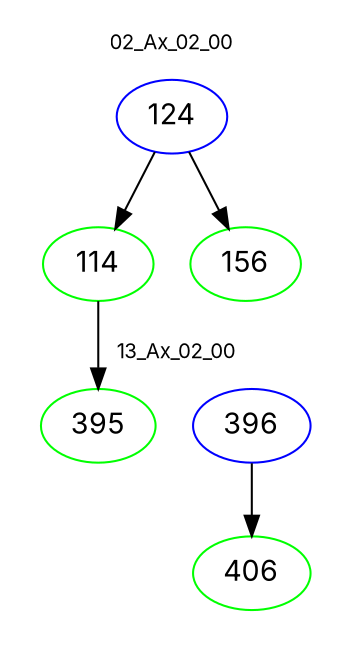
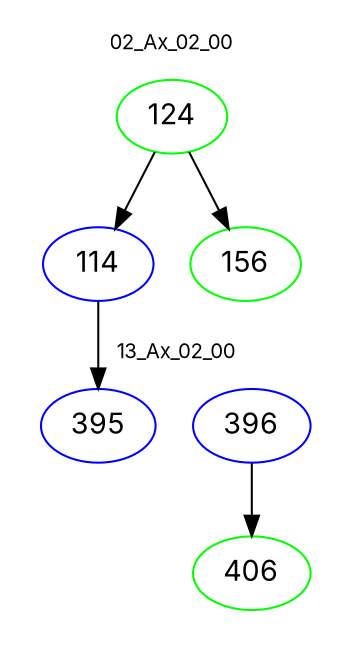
node "124": color blue -> green
node "114": color green -> blue
node "395": color green -> blue
